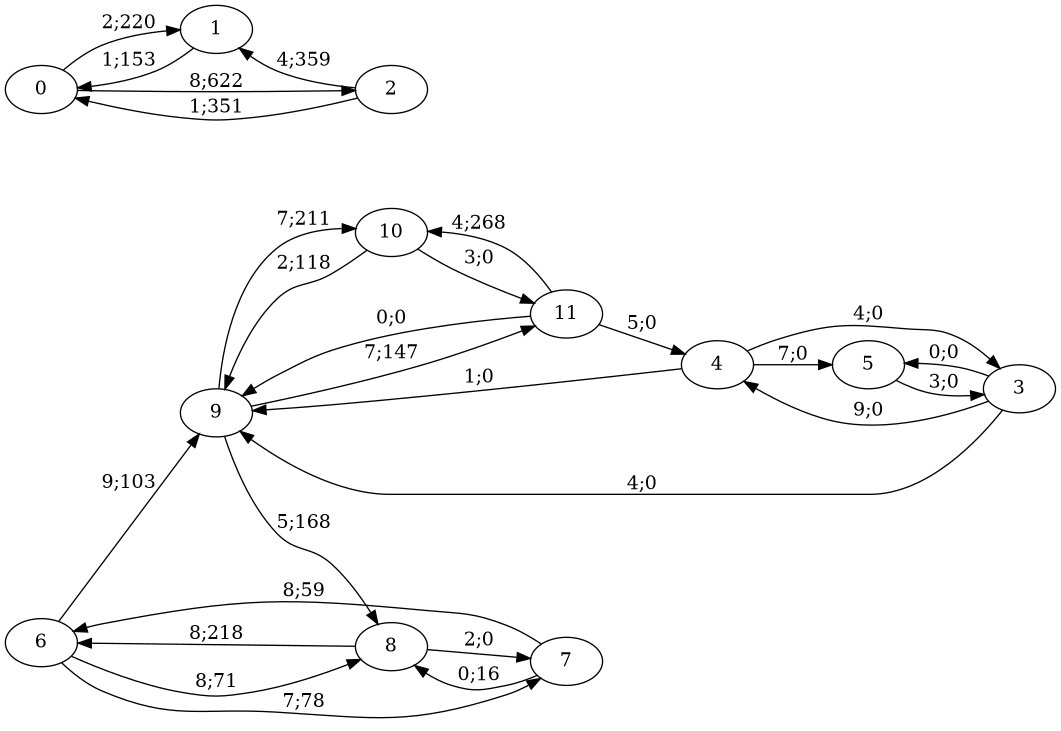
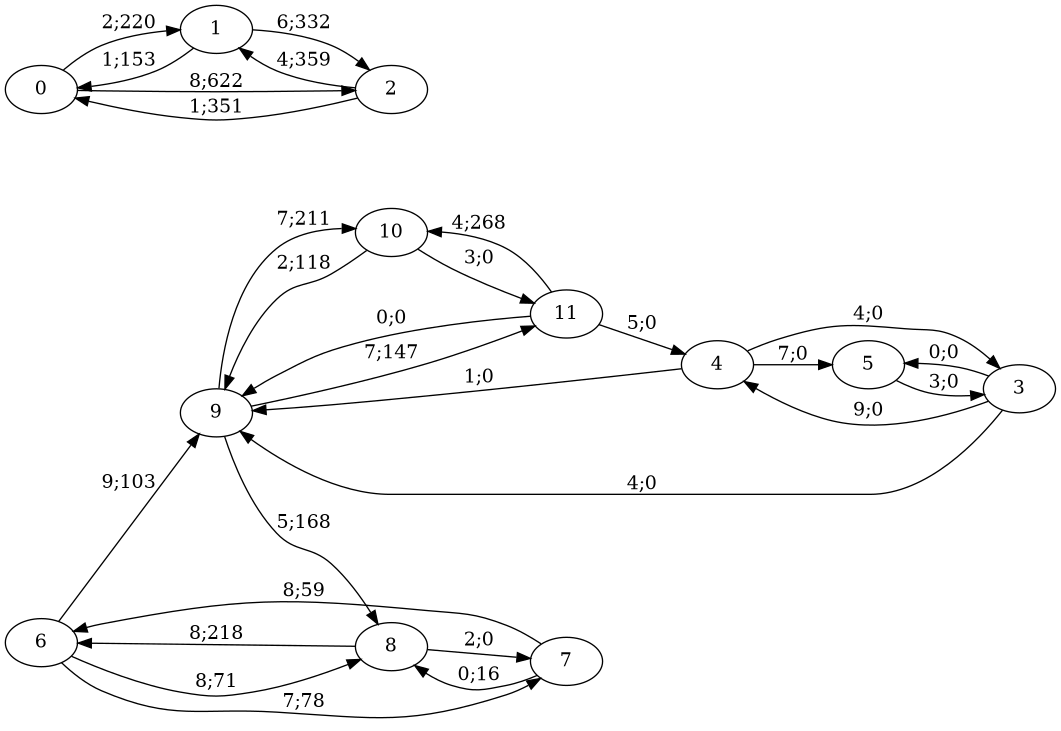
edge "1" -> "2": added, label "6;332"
